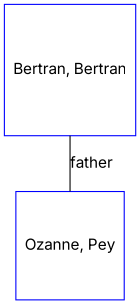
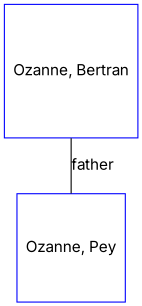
node "Bertran, Bertran": label "Bertran, Bertran" -> "Ozanne, Bertran"
